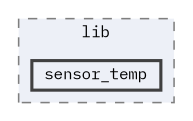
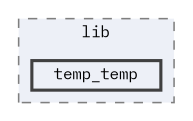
node "sensor_temp": label "sensor_temp" -> "temp_temp"
